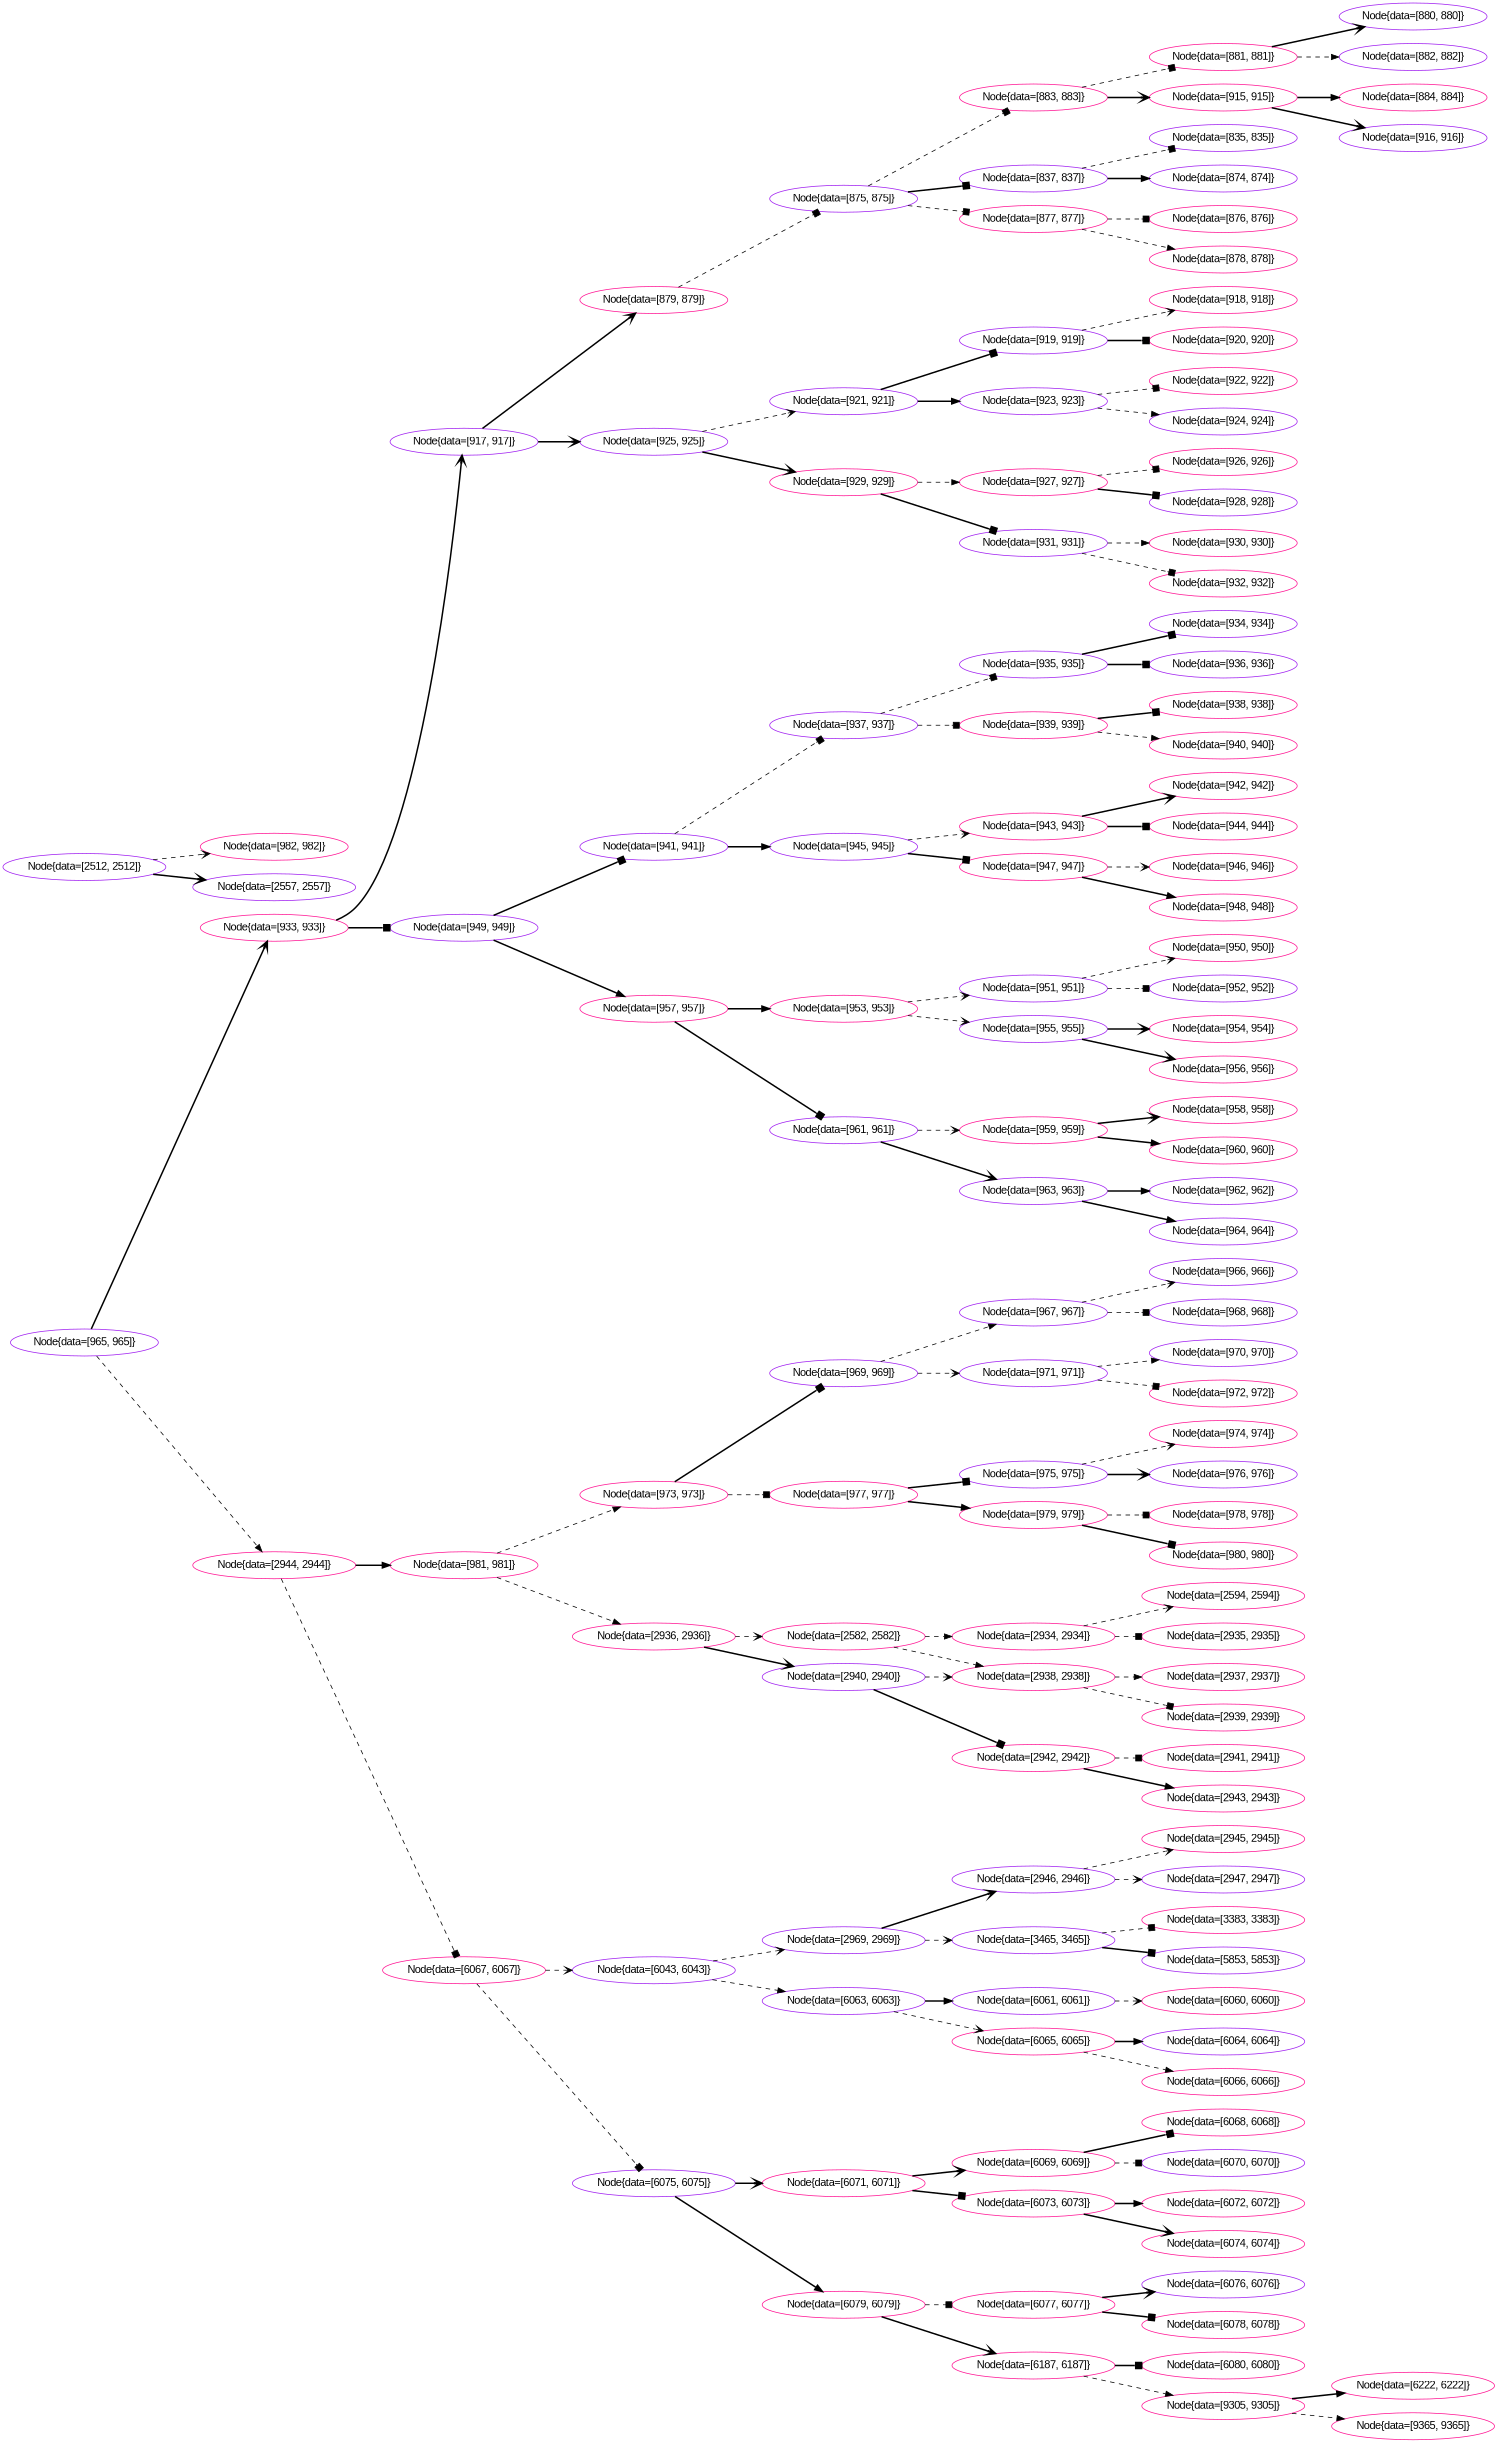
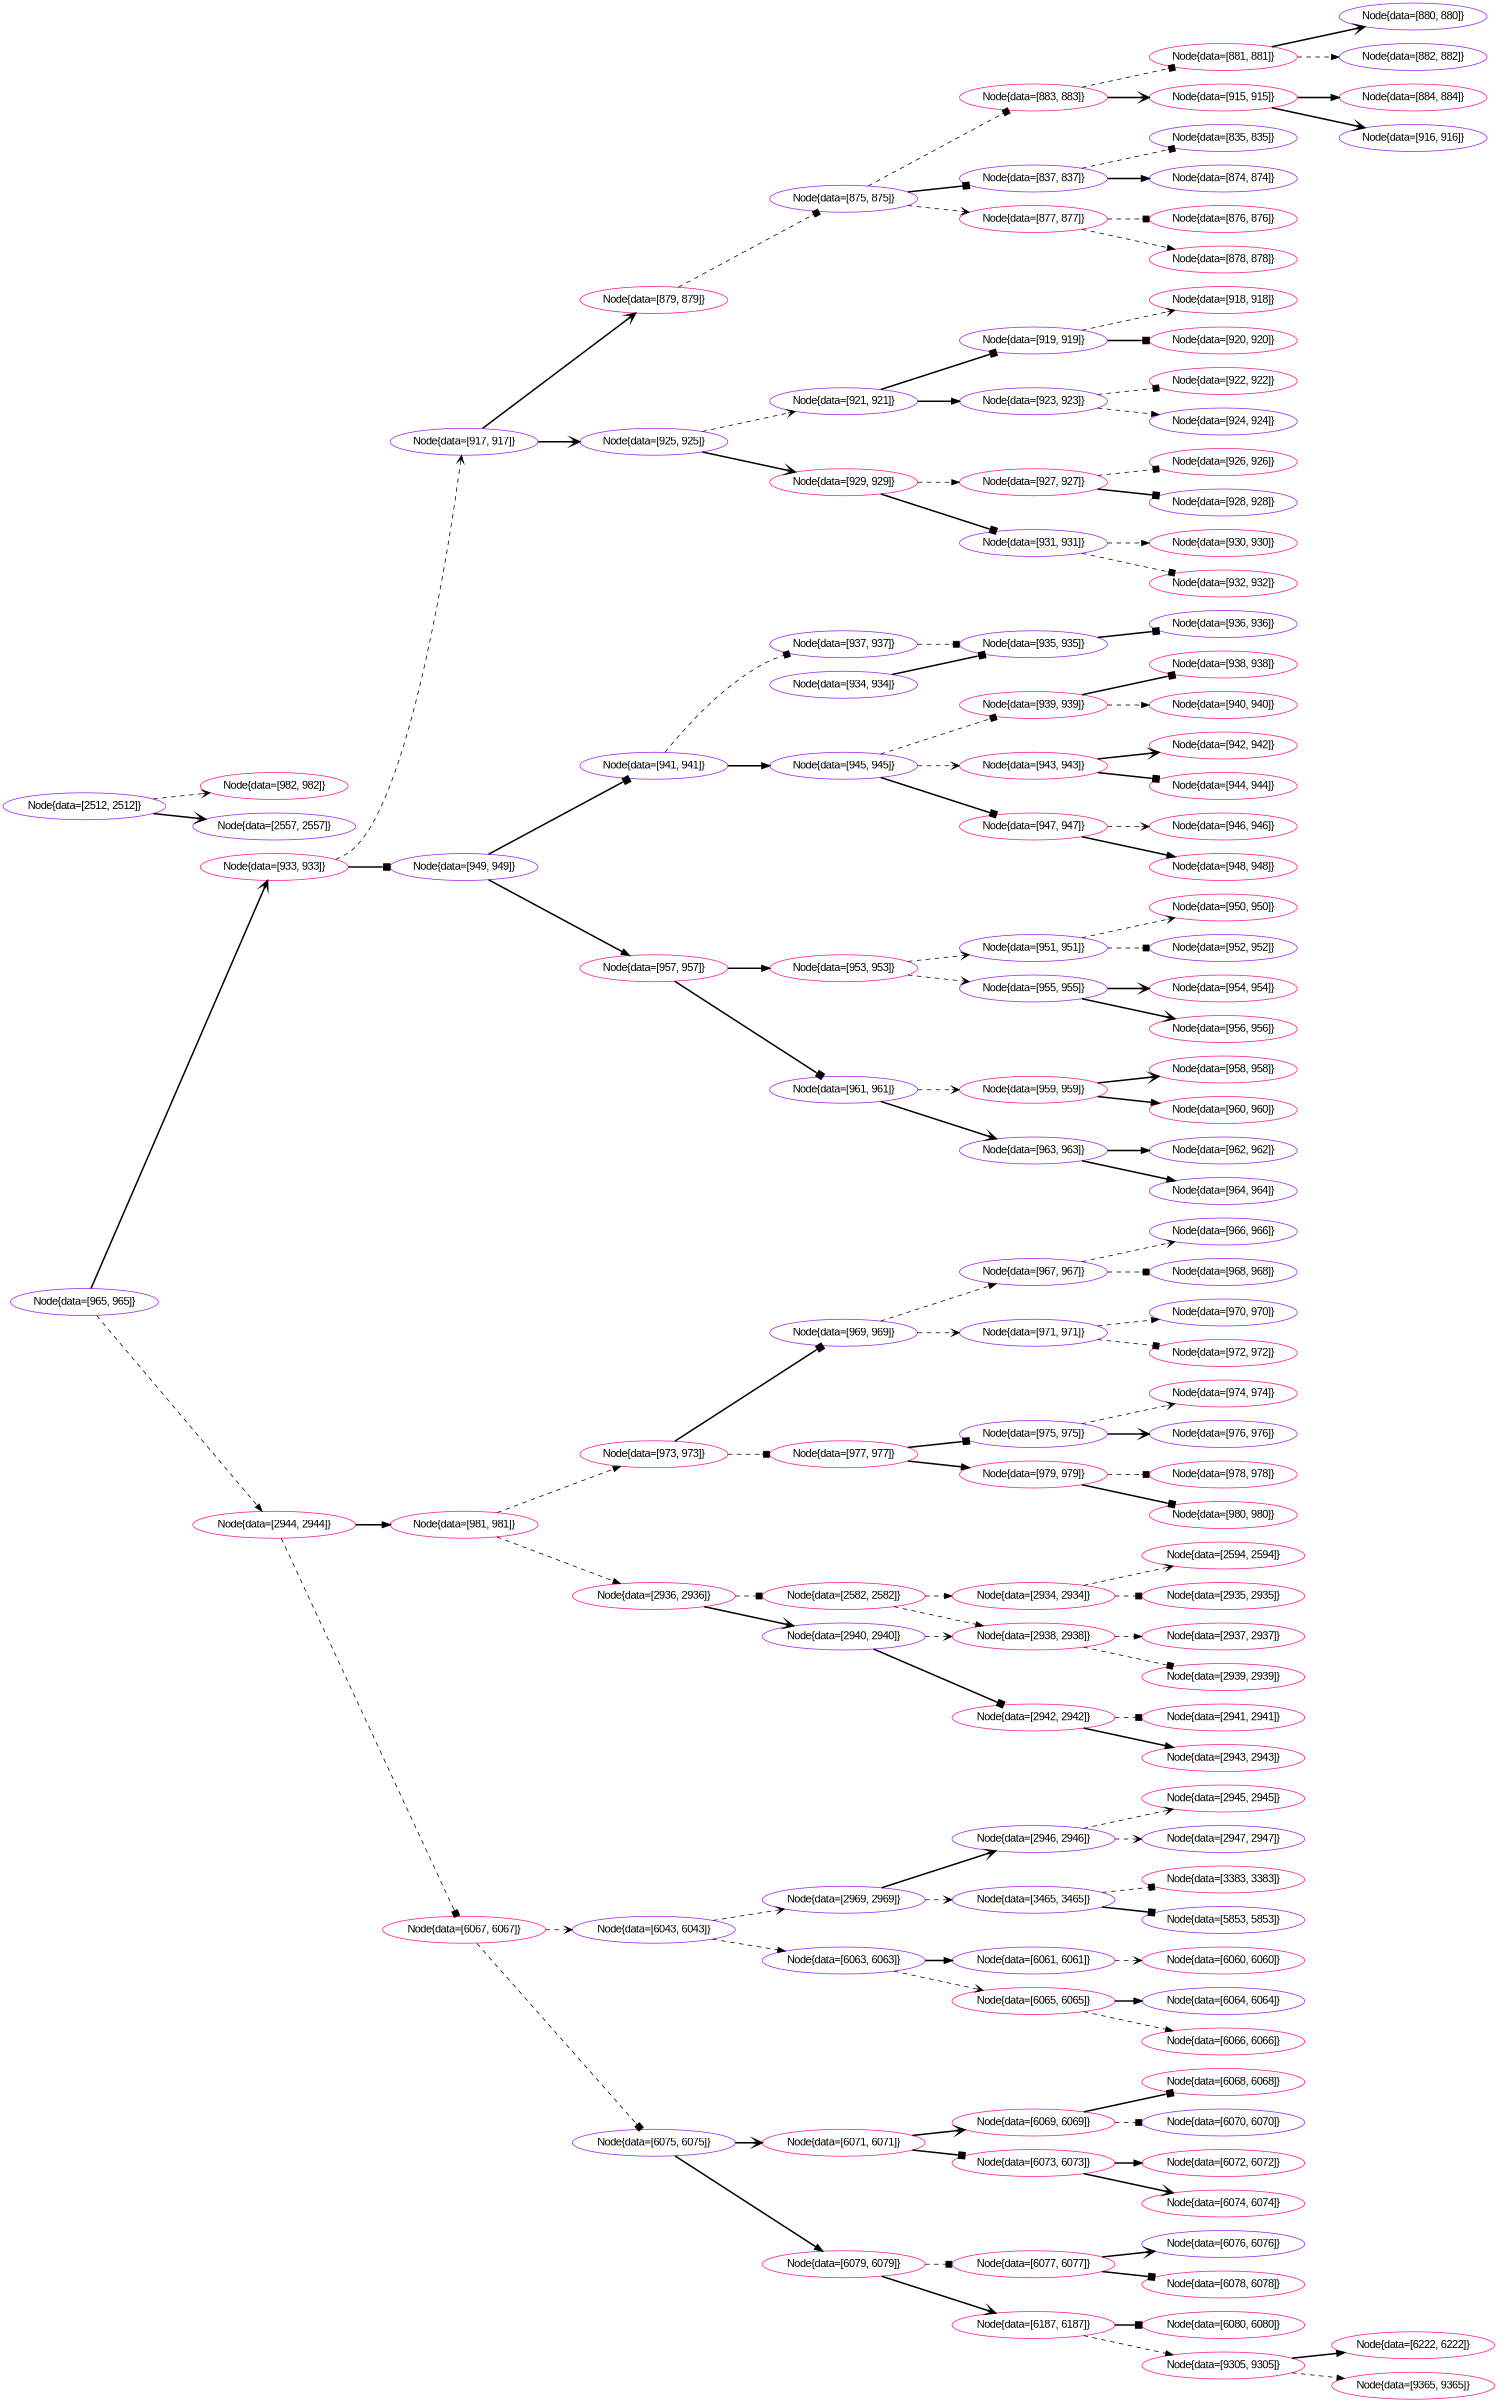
edge "Node{data=[875, 875]}" -> "Node{data=[877, 877]}": arrowhead box -> vee
edge "Node{data=[935, 935]}" -> "Node{data=[934, 934]}": reversed
edge "Node{data=[933, 933]}" -> "Node{data=[917, 917]}": style bold -> dashed
edge "Node{data=[937, 937]}" -> "Node{data=[939, 939]}": now "Node{data=[945, 945]}" -> "Node{data=[939, 939]}"
edge "Node{data=[2936, 2936]}" -> "Node{data=[2582, 2582]}": arrowhead vee -> box
